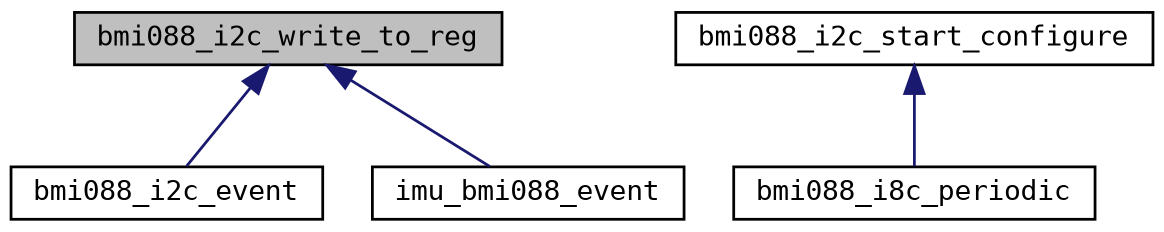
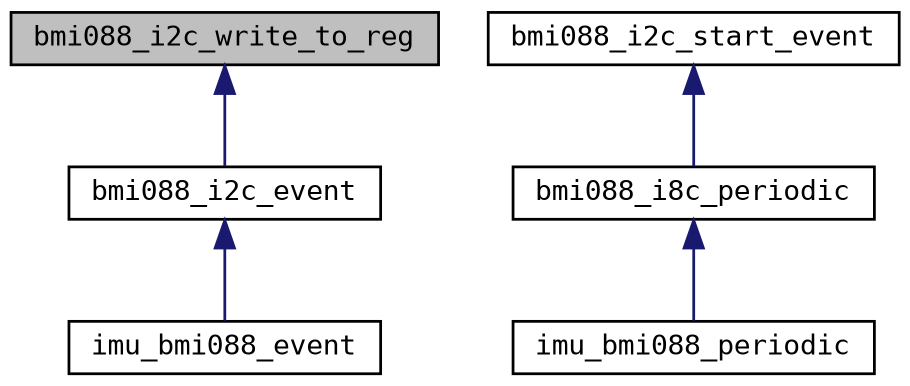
node "bmi088_i2c_start_configure": label "bmi088_i2c_start_configure" -> "bmi088_i2c_start_event"
edge "imu_bmi088_event" -> "bmi088_i2c_write_to_reg": now "imu_bmi088_event" -> "bmi088_i2c_event"
node "imu_bmi088_periodic": added
